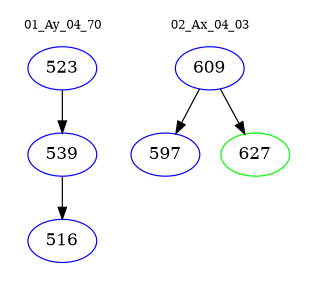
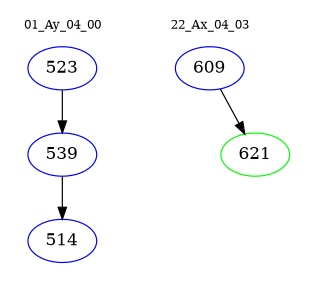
cluster "01_Ay_04_70": label "01_Ay_04_70" -> "01_Ay_04_00"
cluster "02_Ax_04_03": label "02_Ax_04_03" -> "22_Ax_04_03"
node "597": removed
node "627": label "627" -> "621"
node "516": label "516" -> "514"
